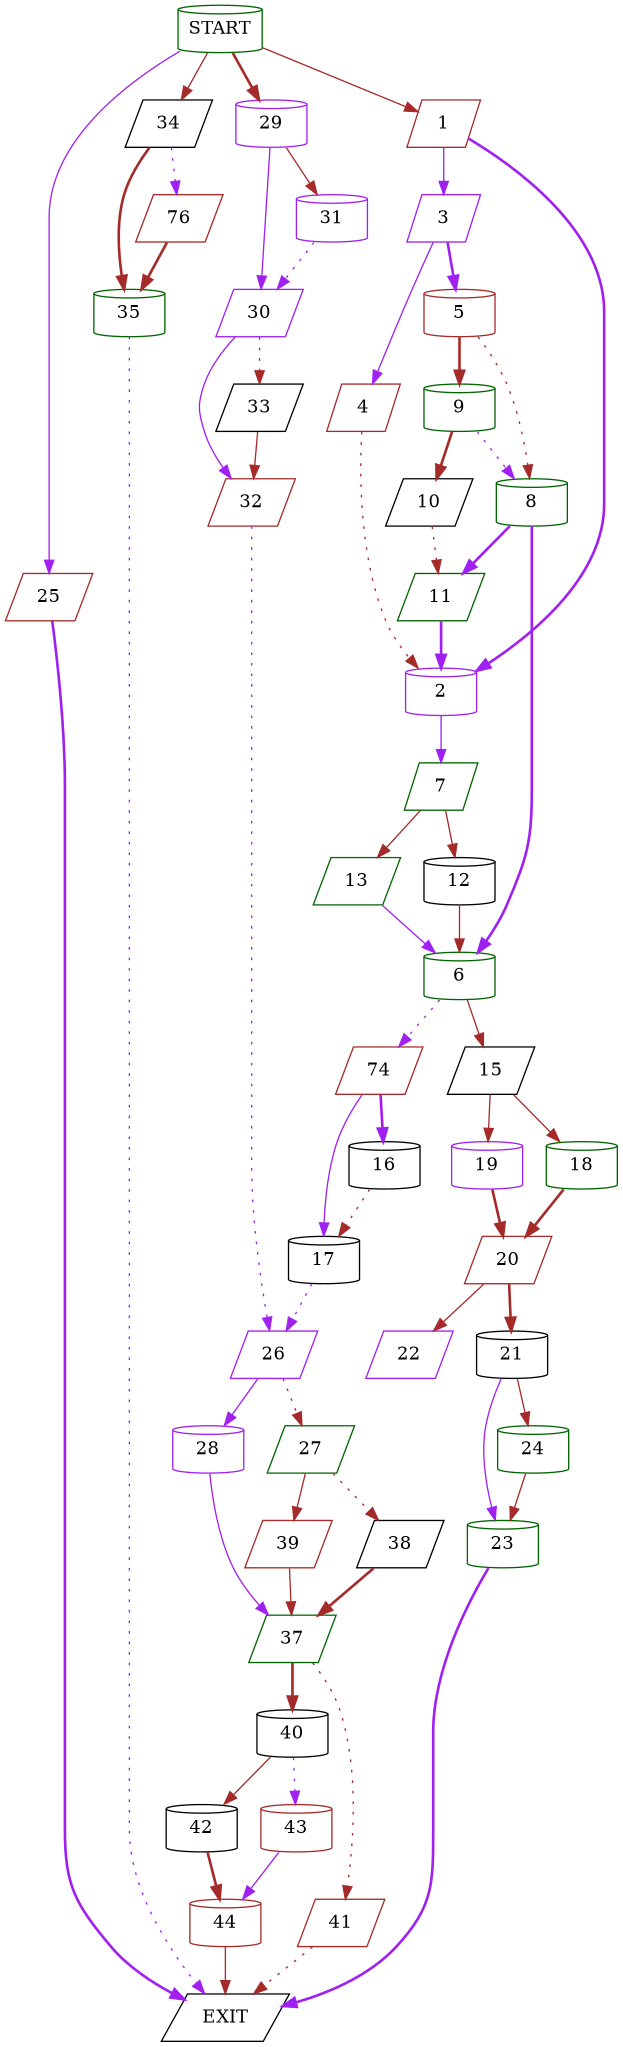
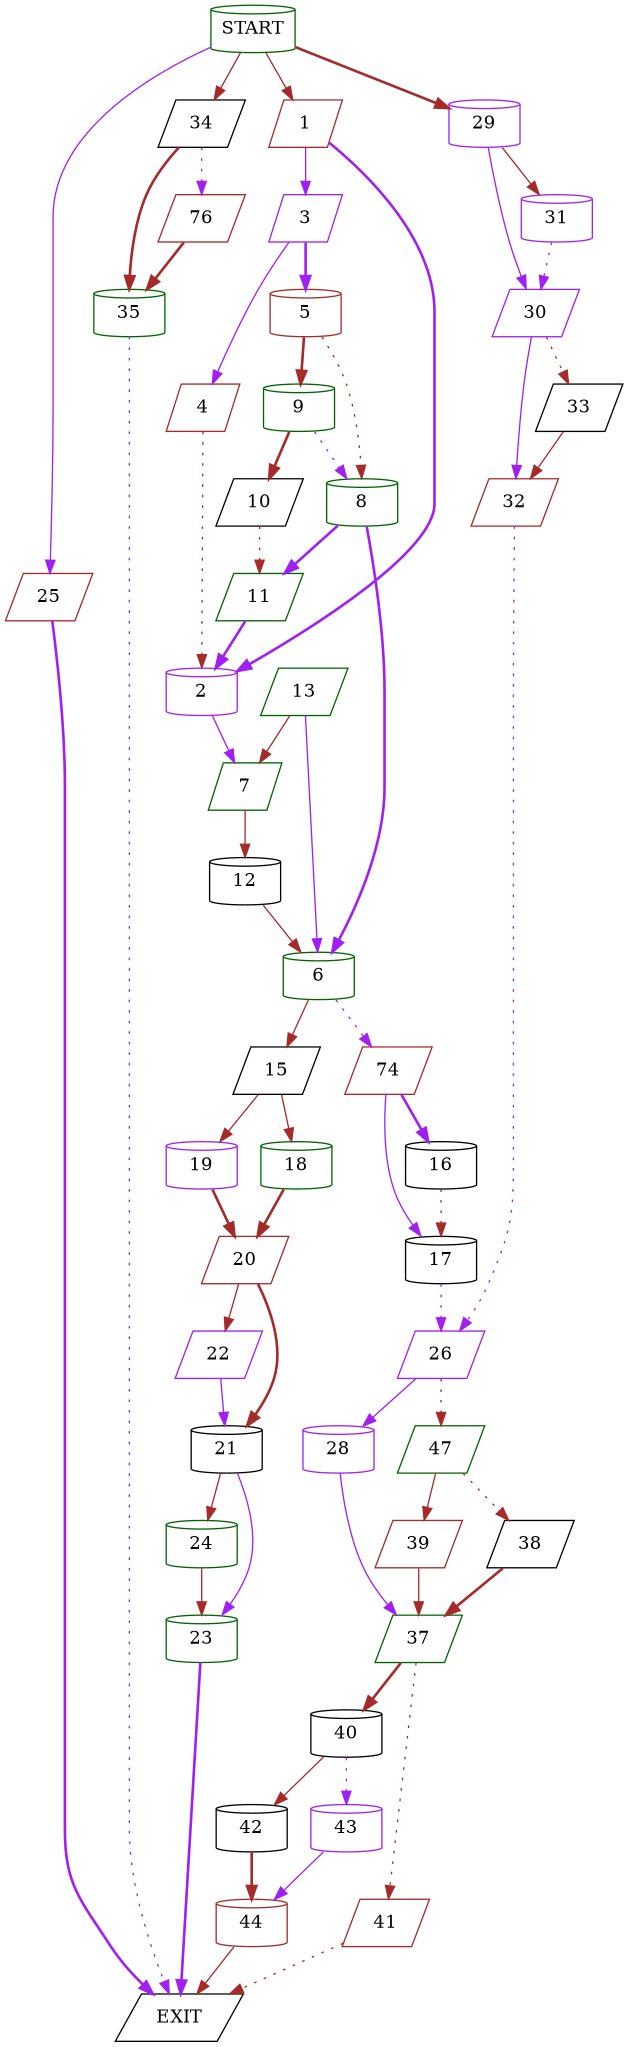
edge "7" -> "13": reversed
edge "22" -> "21": added
node "27": label "27" -> "47"
node "43": color brown -> purple
